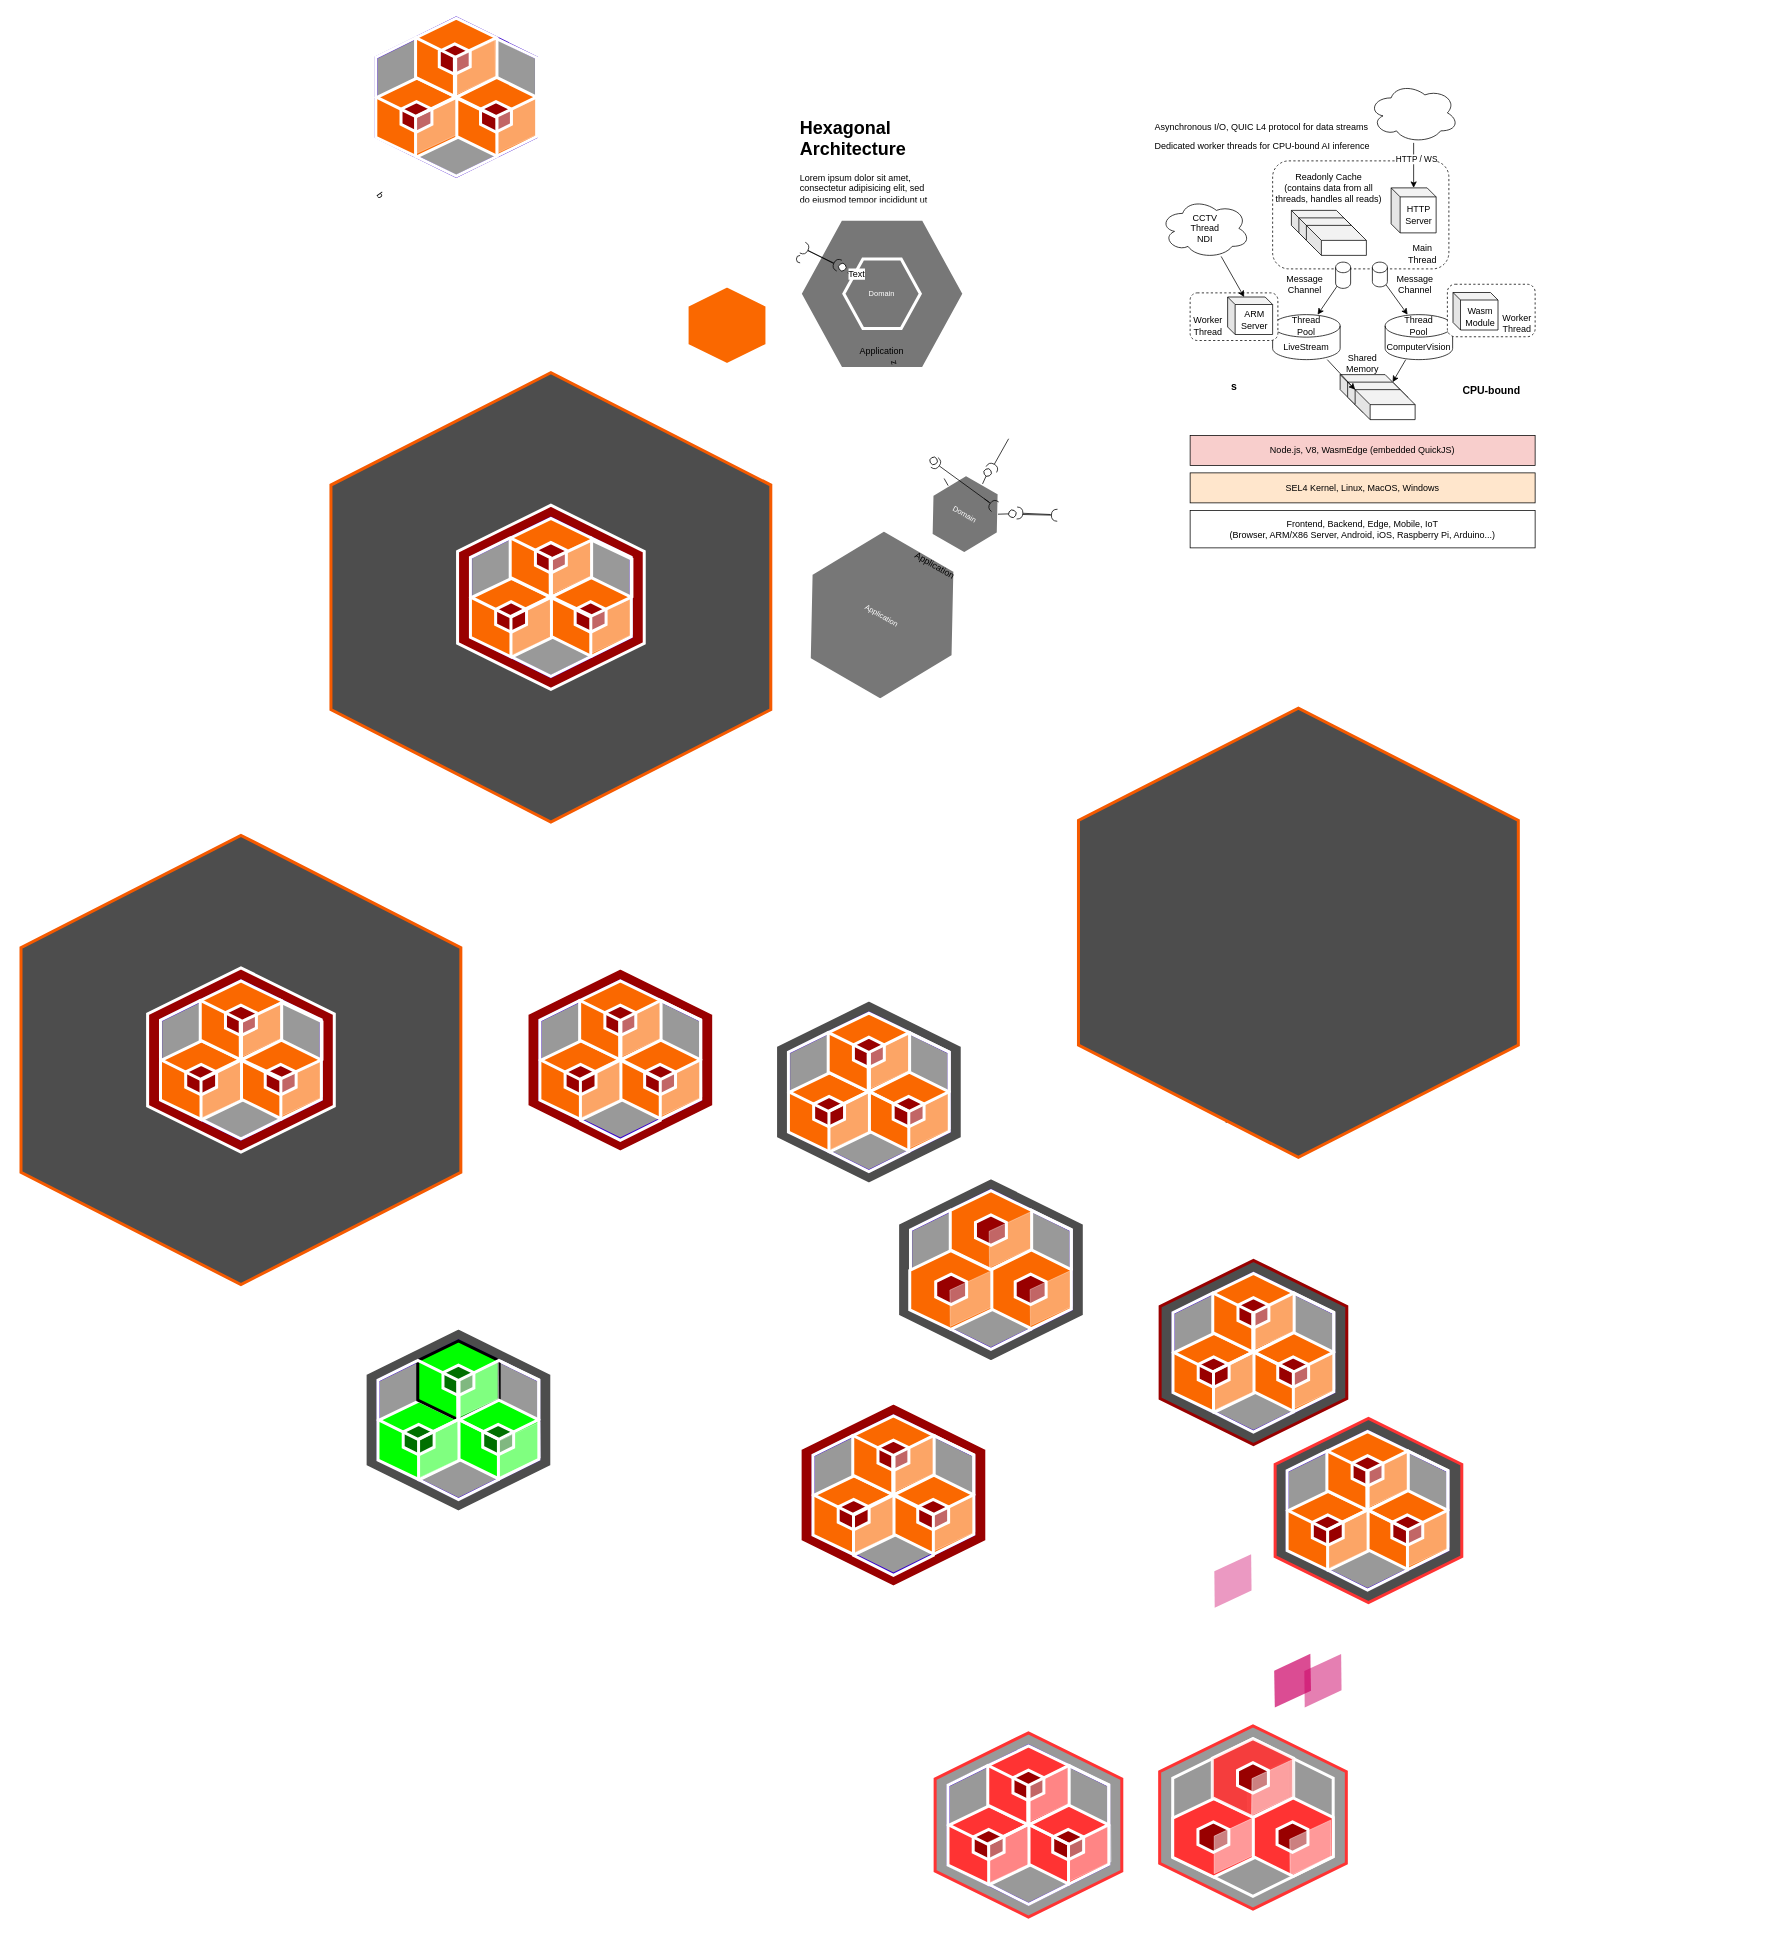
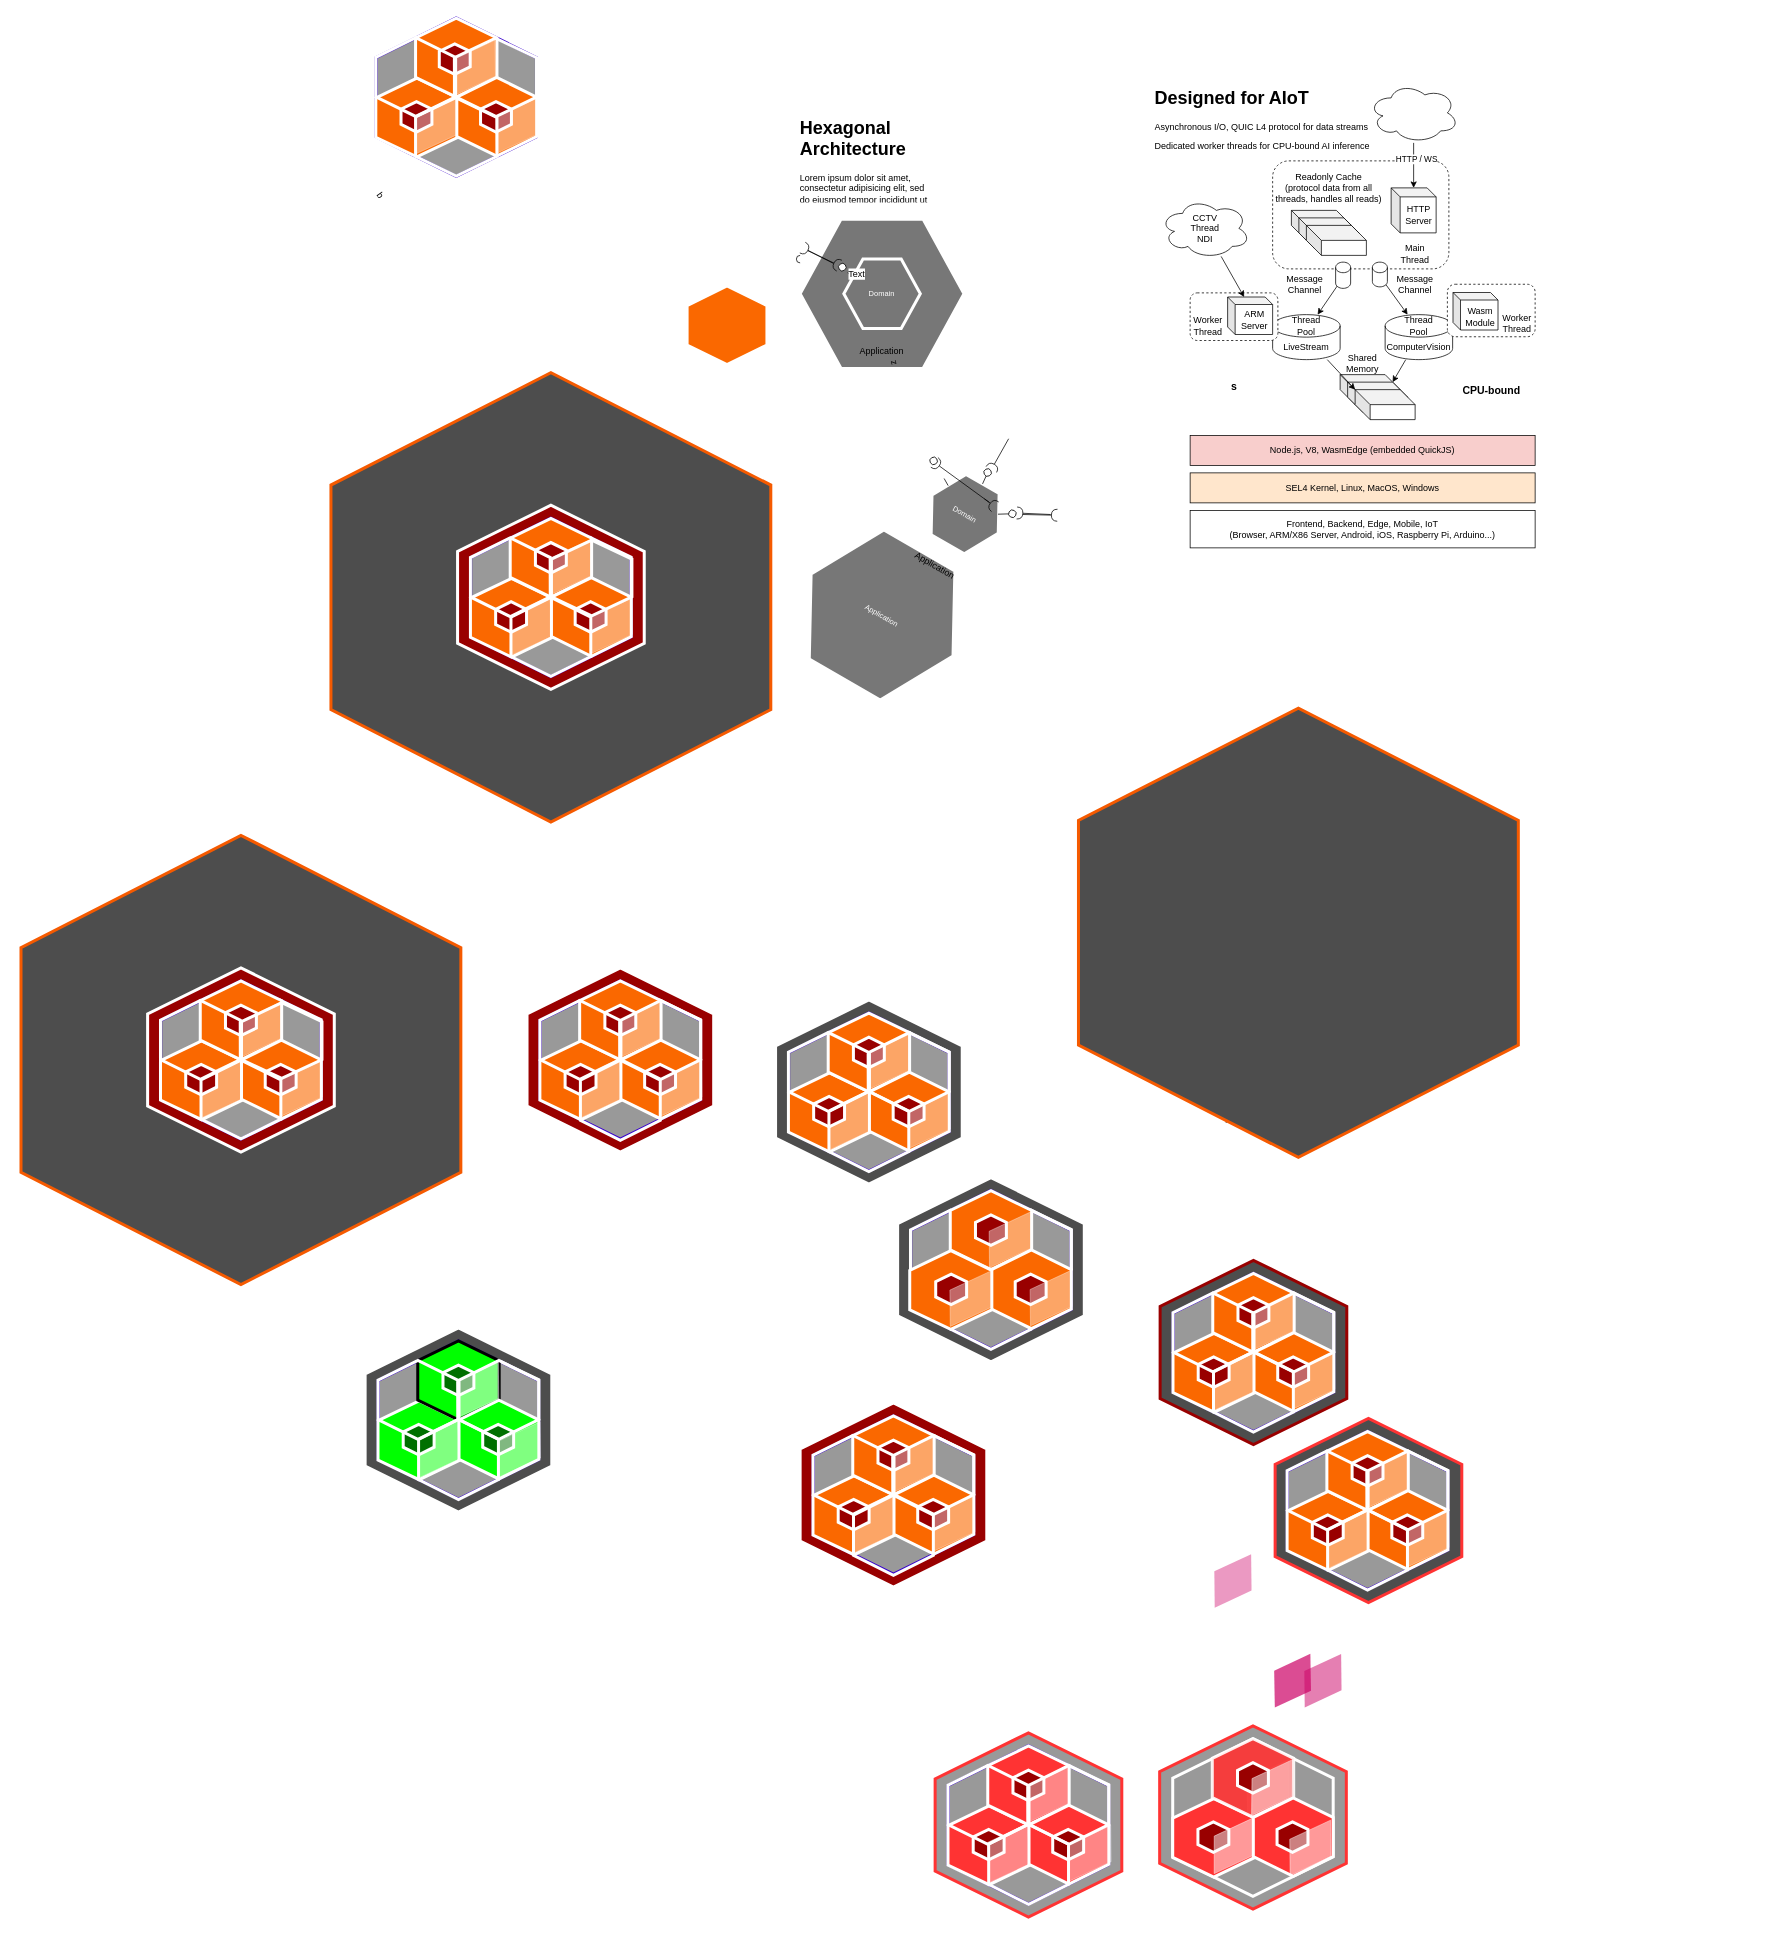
node "Designed for AIoT": added
node "Readonly Cache (contains data from all threads, handles all reads)": label "Readonly Cache (contains data from all threads, handles all reads)" -> "Readonly Cache (protocol data from all threads, handles all reads)"
node "Main Thread": moved (1422, 254) -> (1415, 254)
